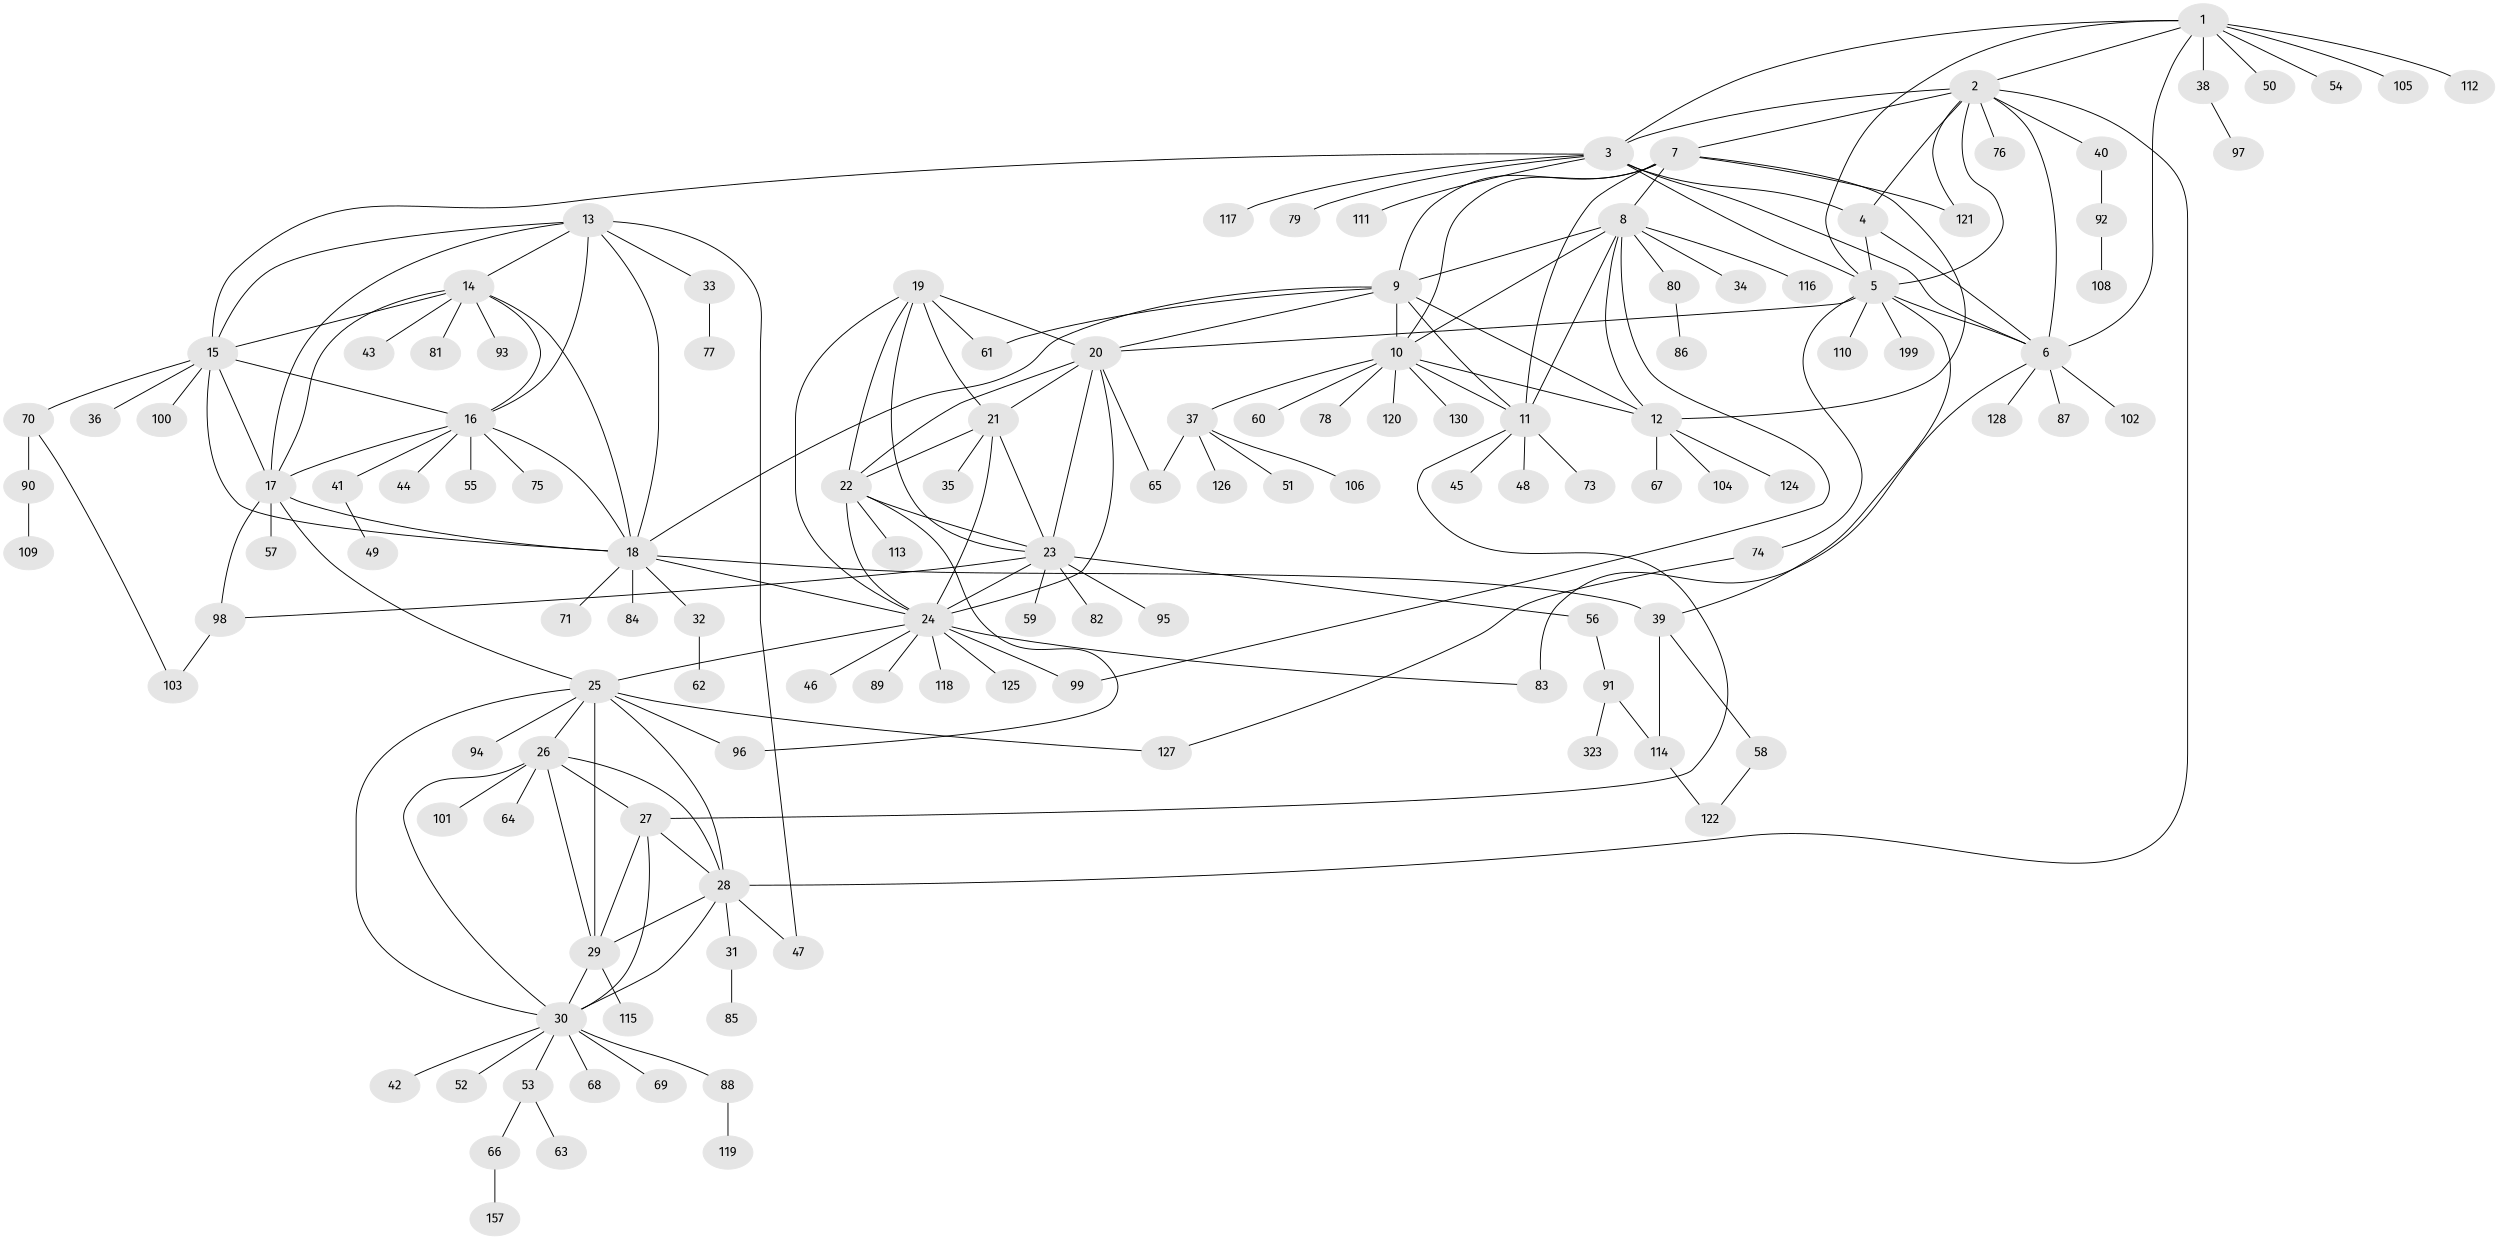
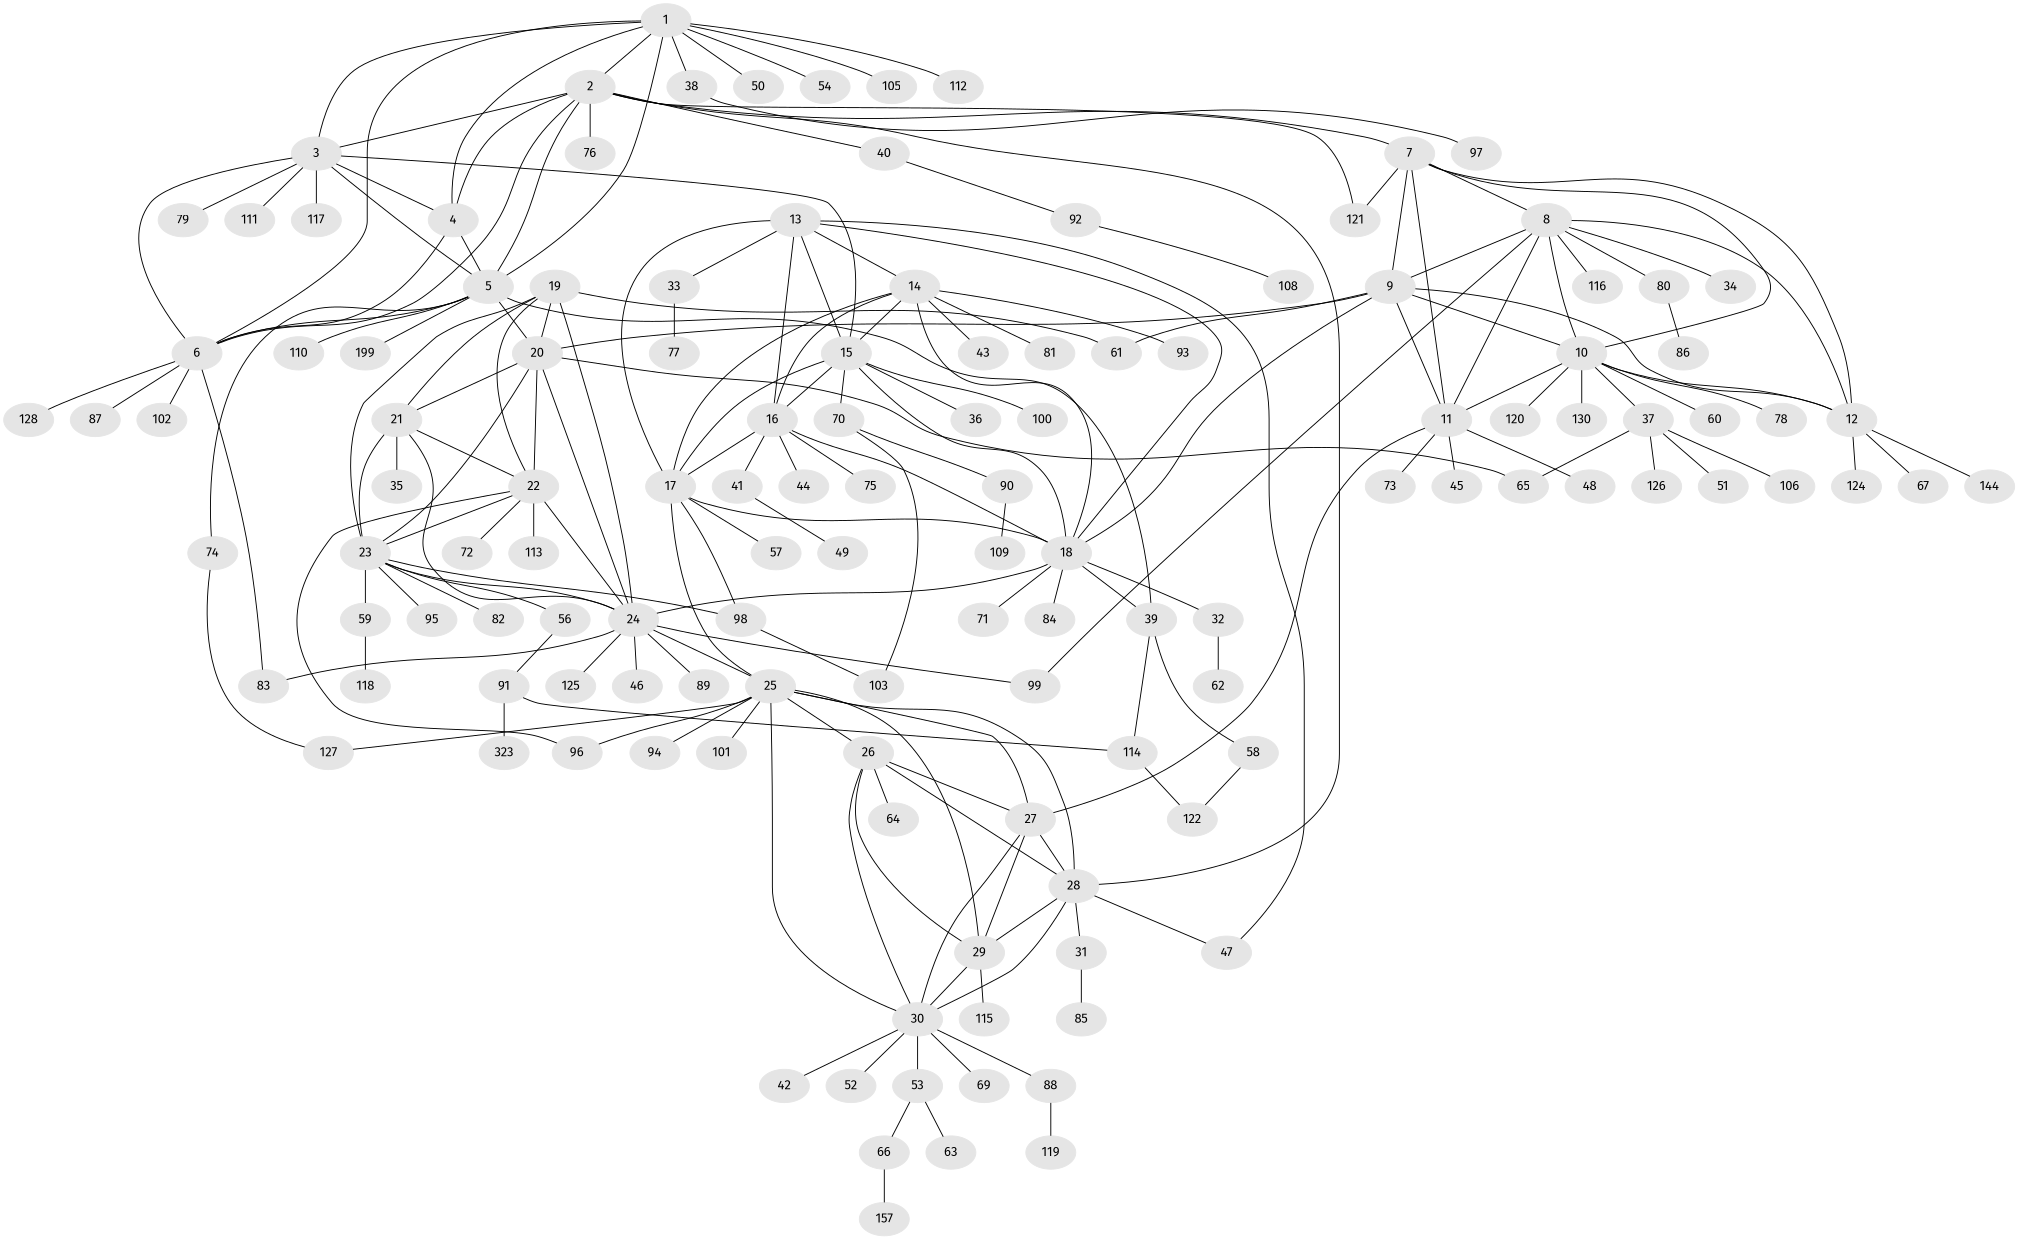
edge "1" -- "4": added
node "55": removed
node "104": label "104" -> "144"
node "72": added
edge "24" -- "118": now "59" -- "118"
edge "25" -- "27": added
edge "26" -- "101": now "25" -- "101"
node "68": removed
